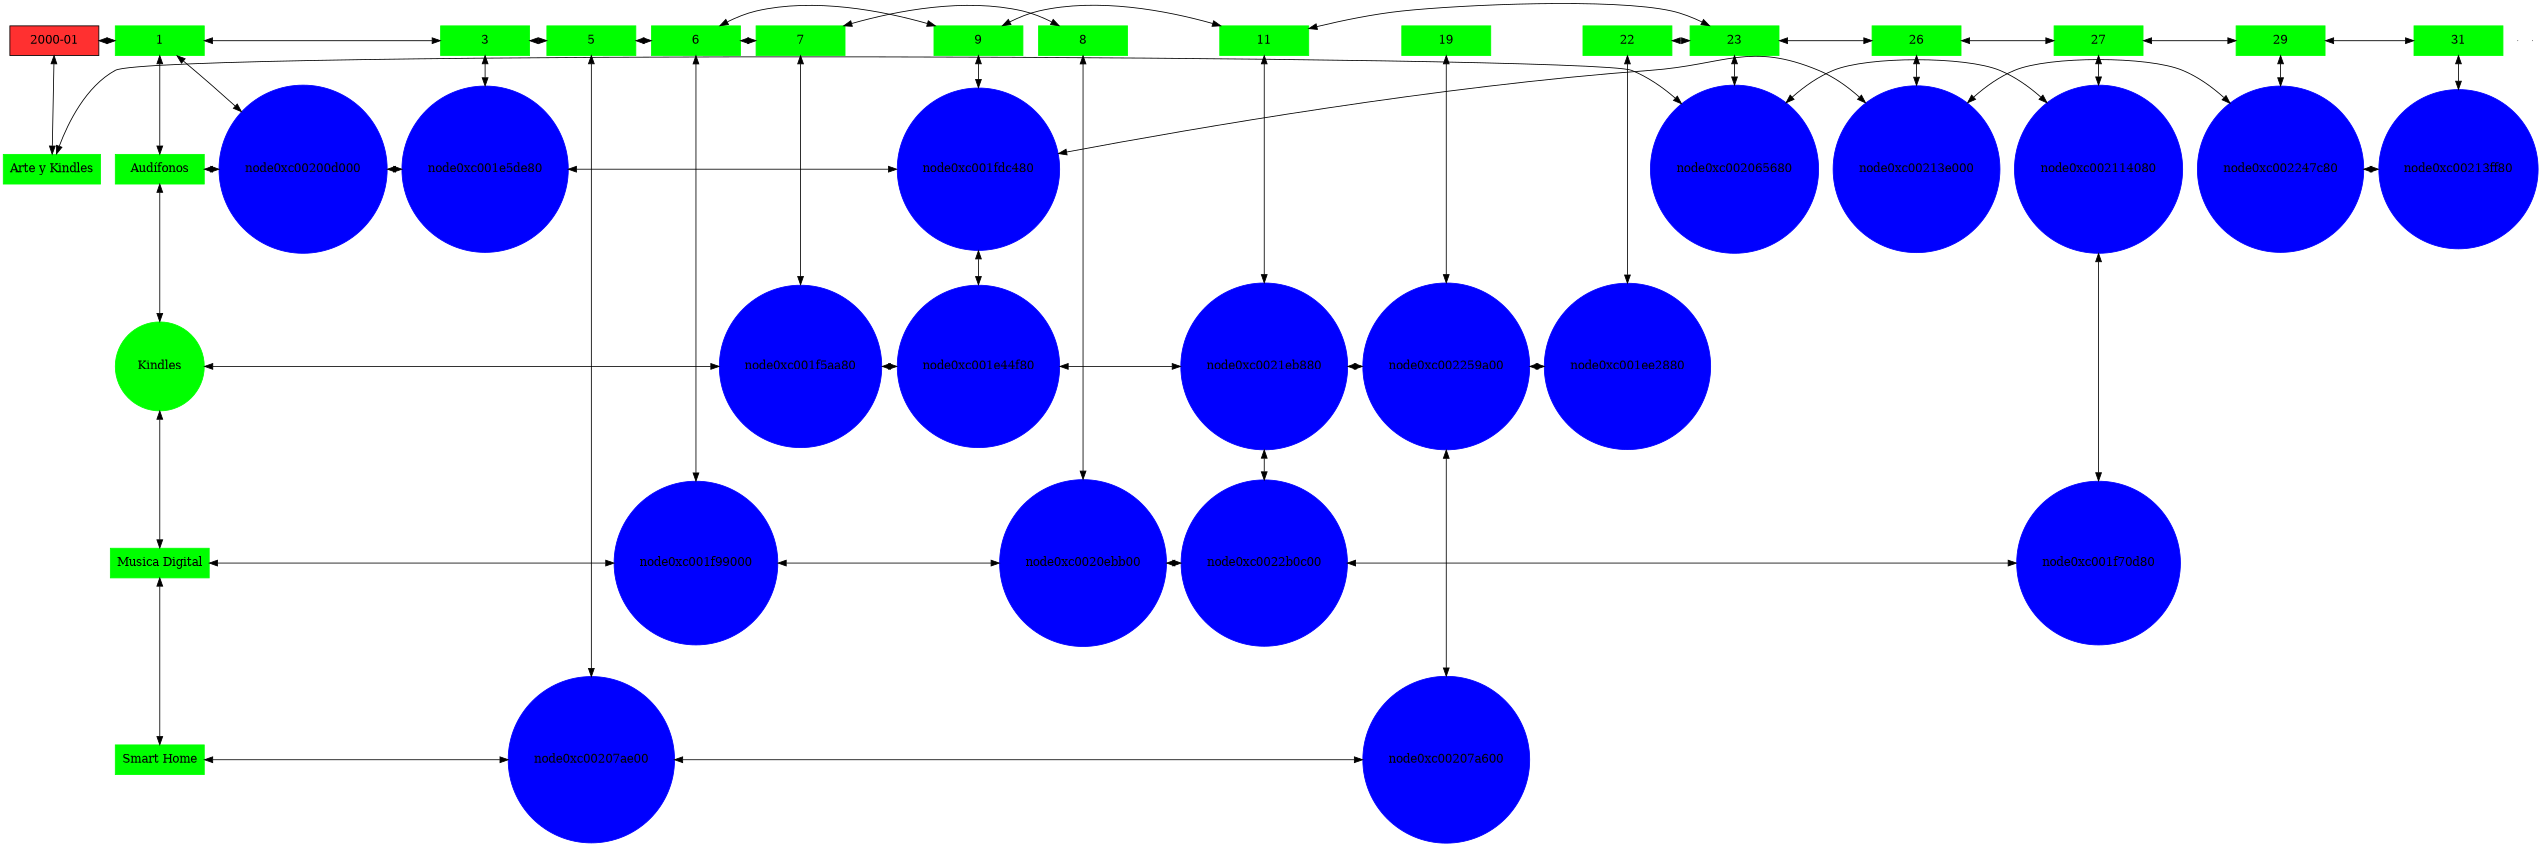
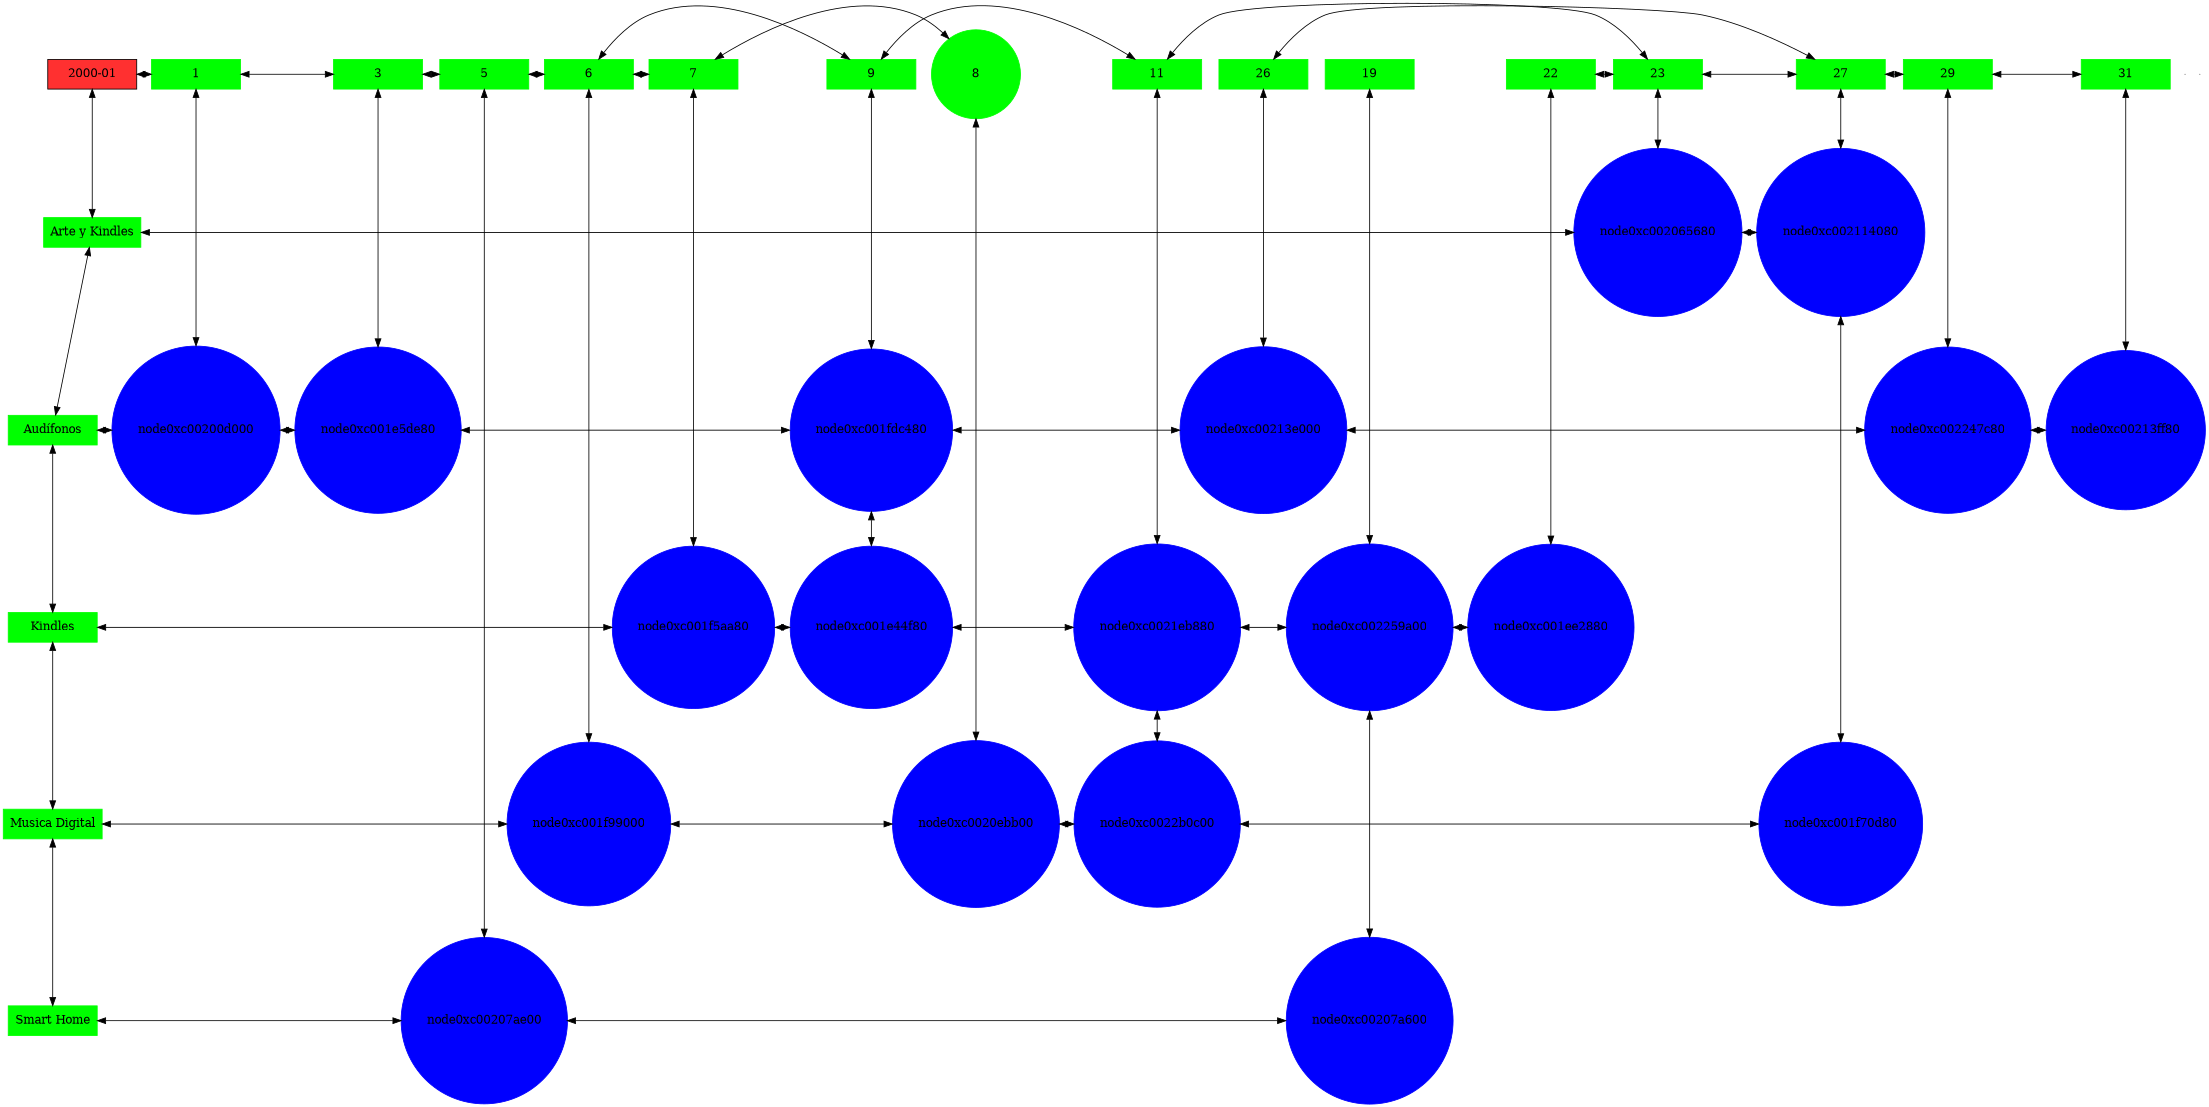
node "8": shape box -> circle
edge "23" -- "26": now "23" -- "27"
edge "1" -- "Audífonos": now "Arte y Kindles" -- "Audífonos"
node "Kindles": shape circle -> box
